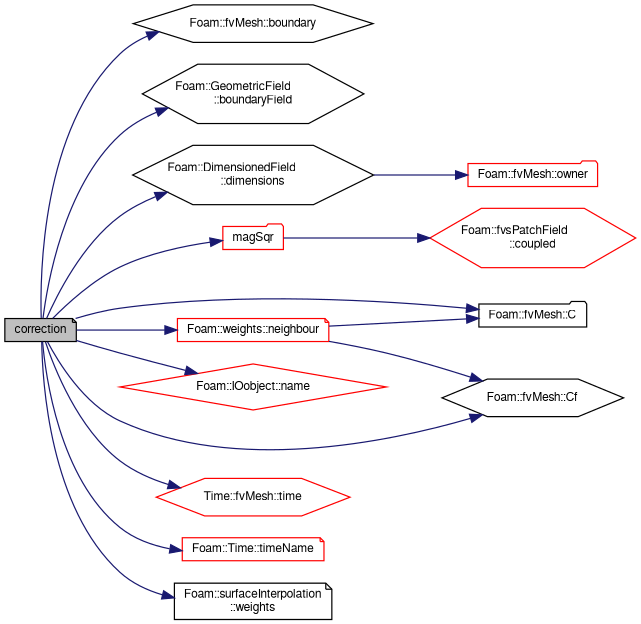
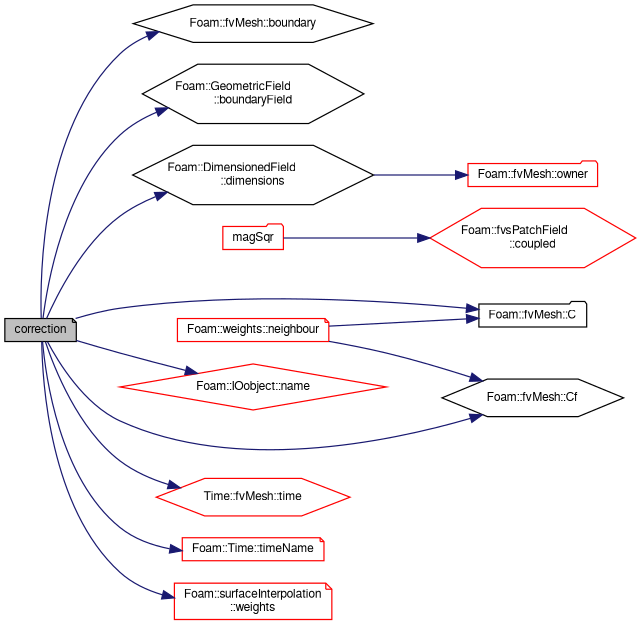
edge "correction" -> "magSqr": removed
edge "correction" -> "Foam::weights::neighbour": removed
node "Foam::surfaceInterpolation ::weights": color black -> red
